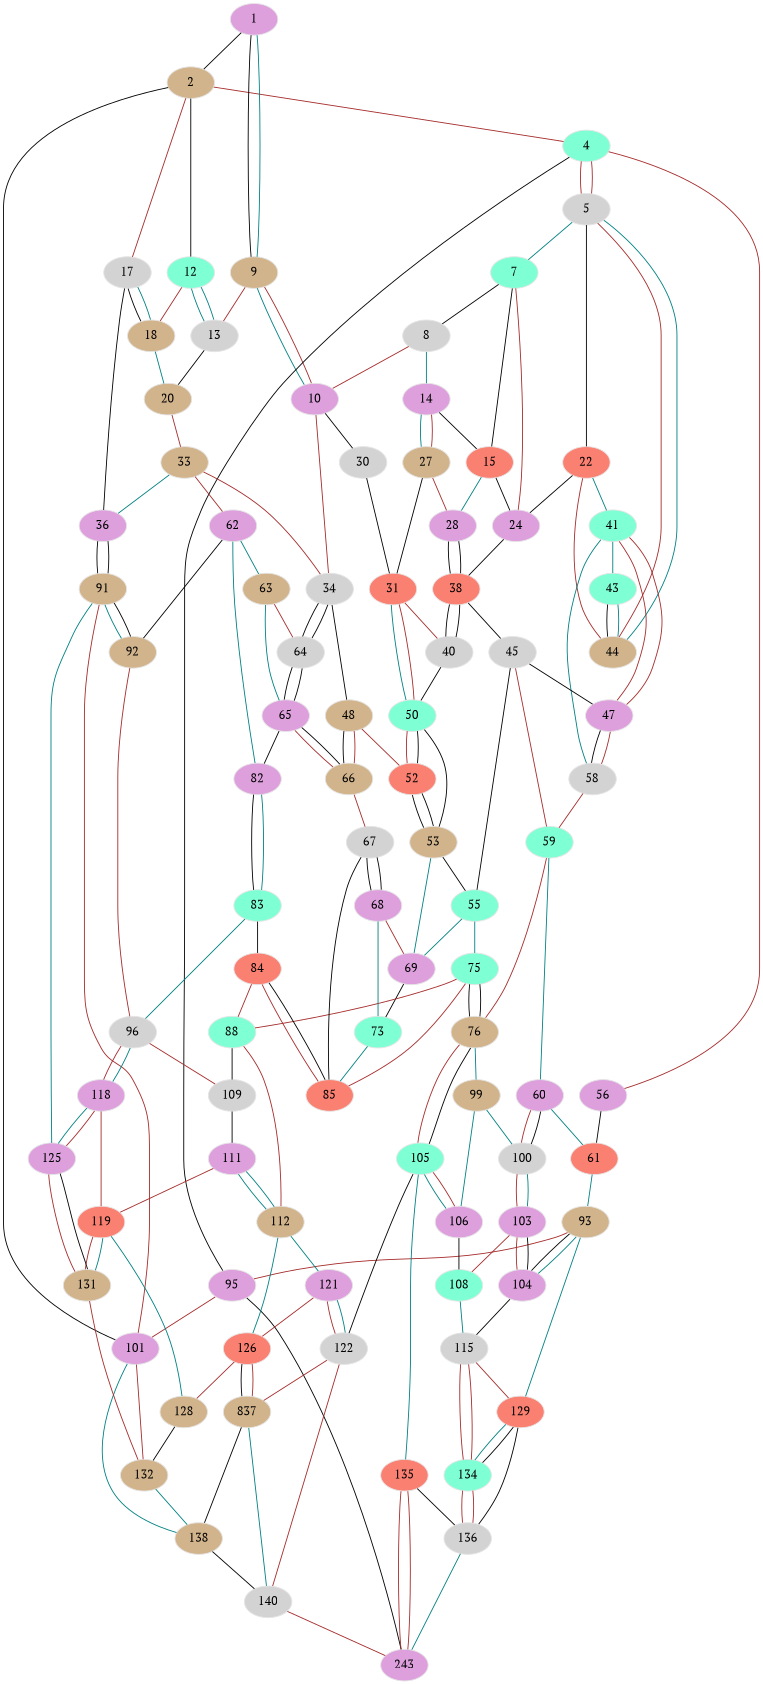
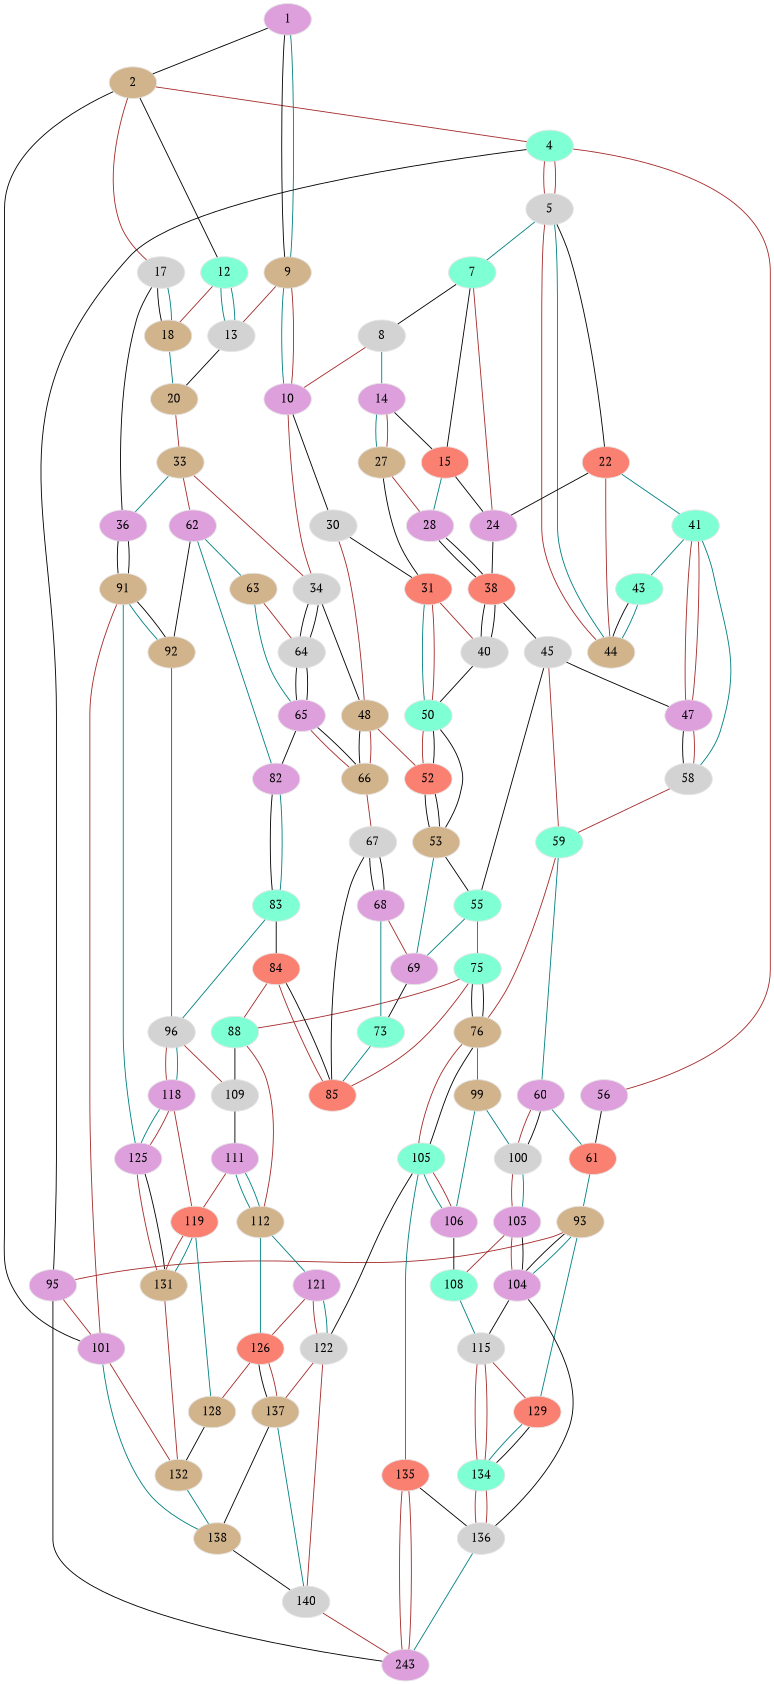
edge "30" -- "48": added
node "837": label "837" -> "137"
edge "129" -- "136": now "104" -- "136"
